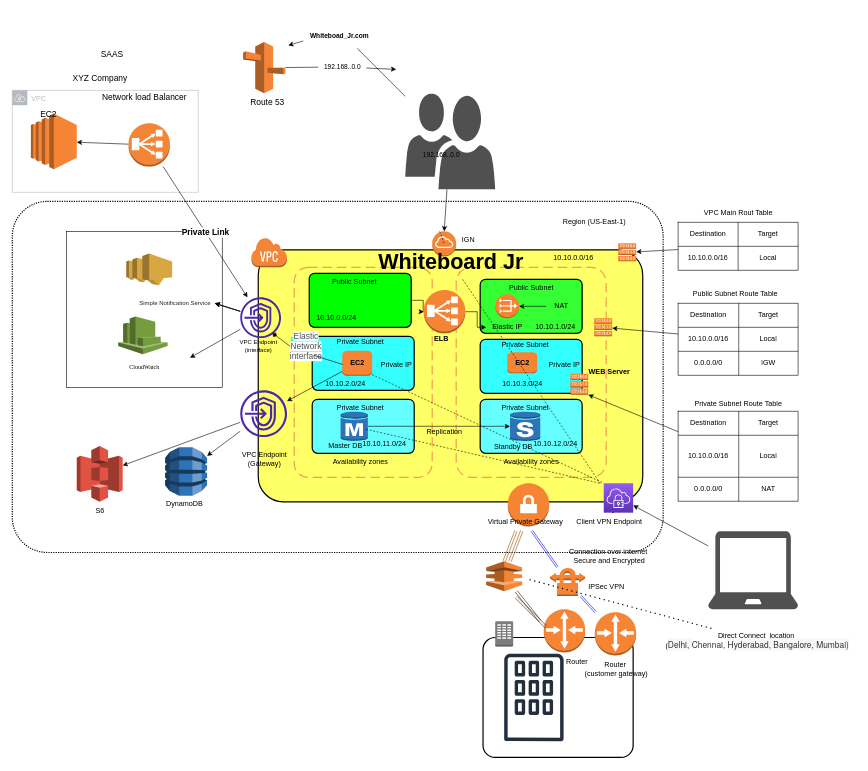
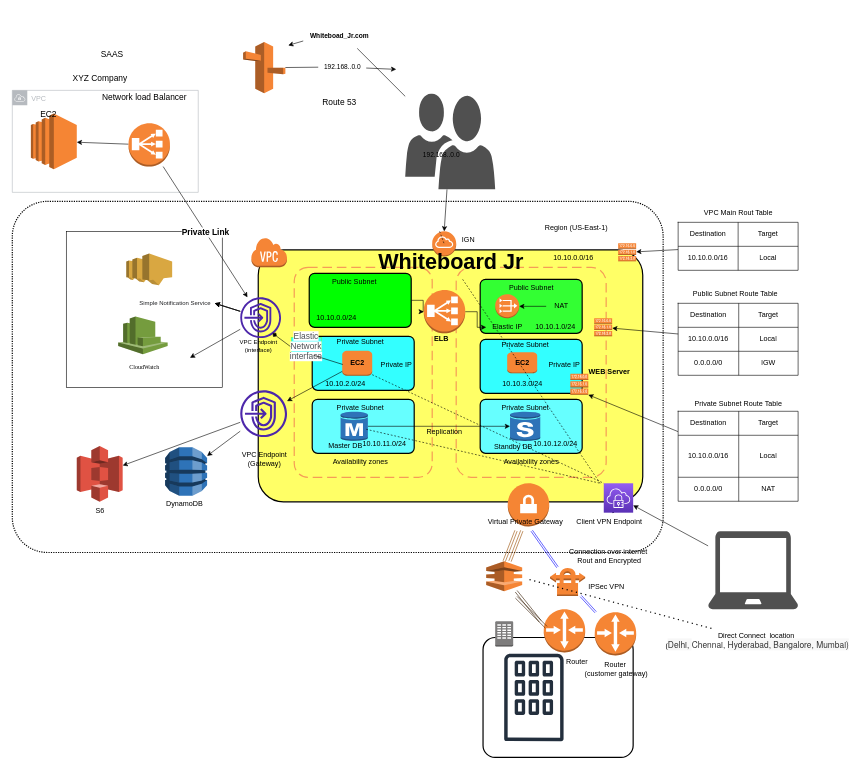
node "Route 53": moved (267, 102) -> (339, 102)
node "Region (US-East-1)": moved (594, 222) -> (576, 228)
node "Connection over internet Secure and Encrypted": label "Connection over internet Secure and Encrypted" -> "Connection over internet Rout and Encrypted"
